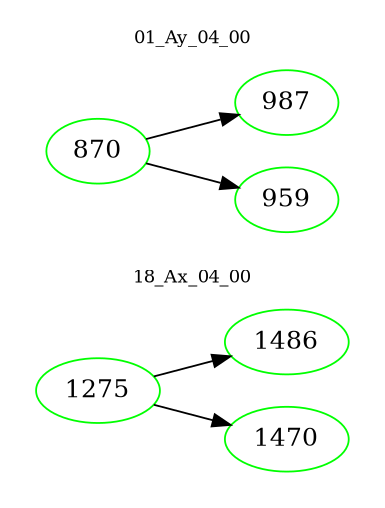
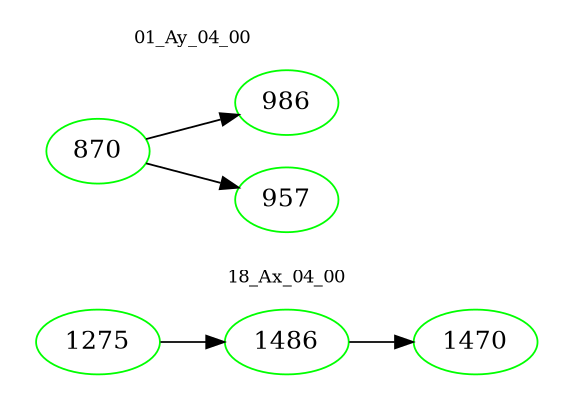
node "987": label "987" -> "986"
node "959": label "959" -> "957"
edge "1275" -> "1470": now "1486" -> "1470"
